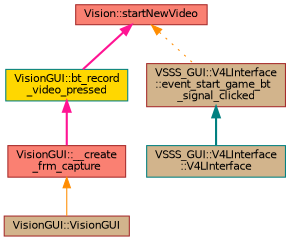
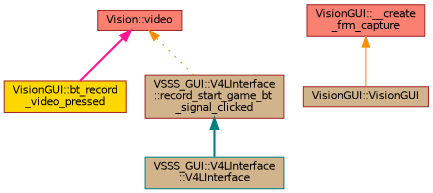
node "Vision::startNewVideo": label "Vision::startNewVideo" -> "Vision::video"
node "VisionGUI::bt_record _video_pressed": color teal -> brown
node "VSSS_GUI::V4LInterface ::event_start_game_bt _signal_clicked": label "VSSS_GUI::V4LInterface ::event_start_game_bt _signal_clicked" -> "VSSS_GUI::V4LInterface ::record_start_game_bt _signal_clicked"
edge "VisionGUI::__create _frm_capture" -> "VisionGUI::bt_record _video_pressed": removed
